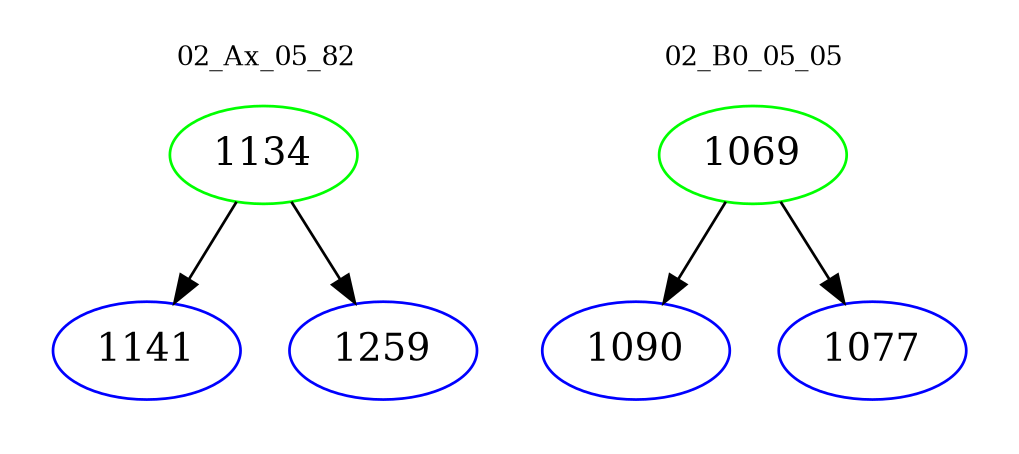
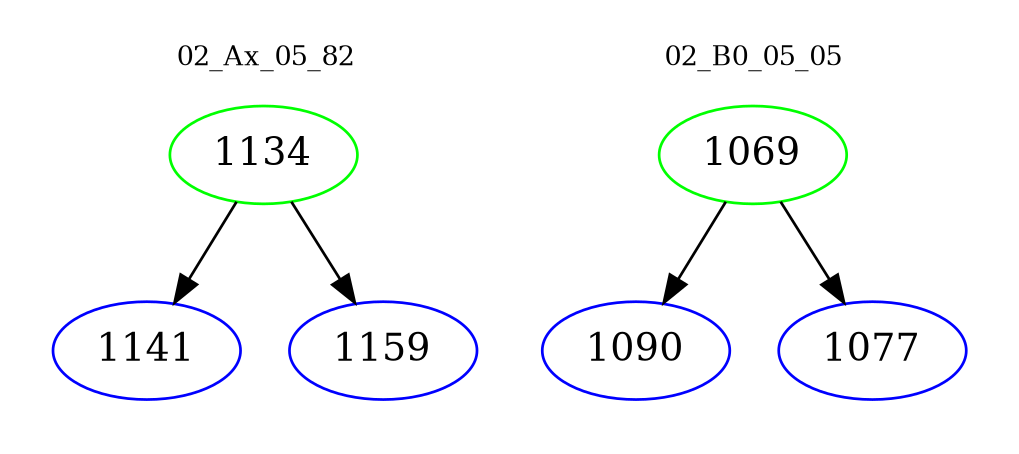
node "1259": label "1259" -> "1159"
